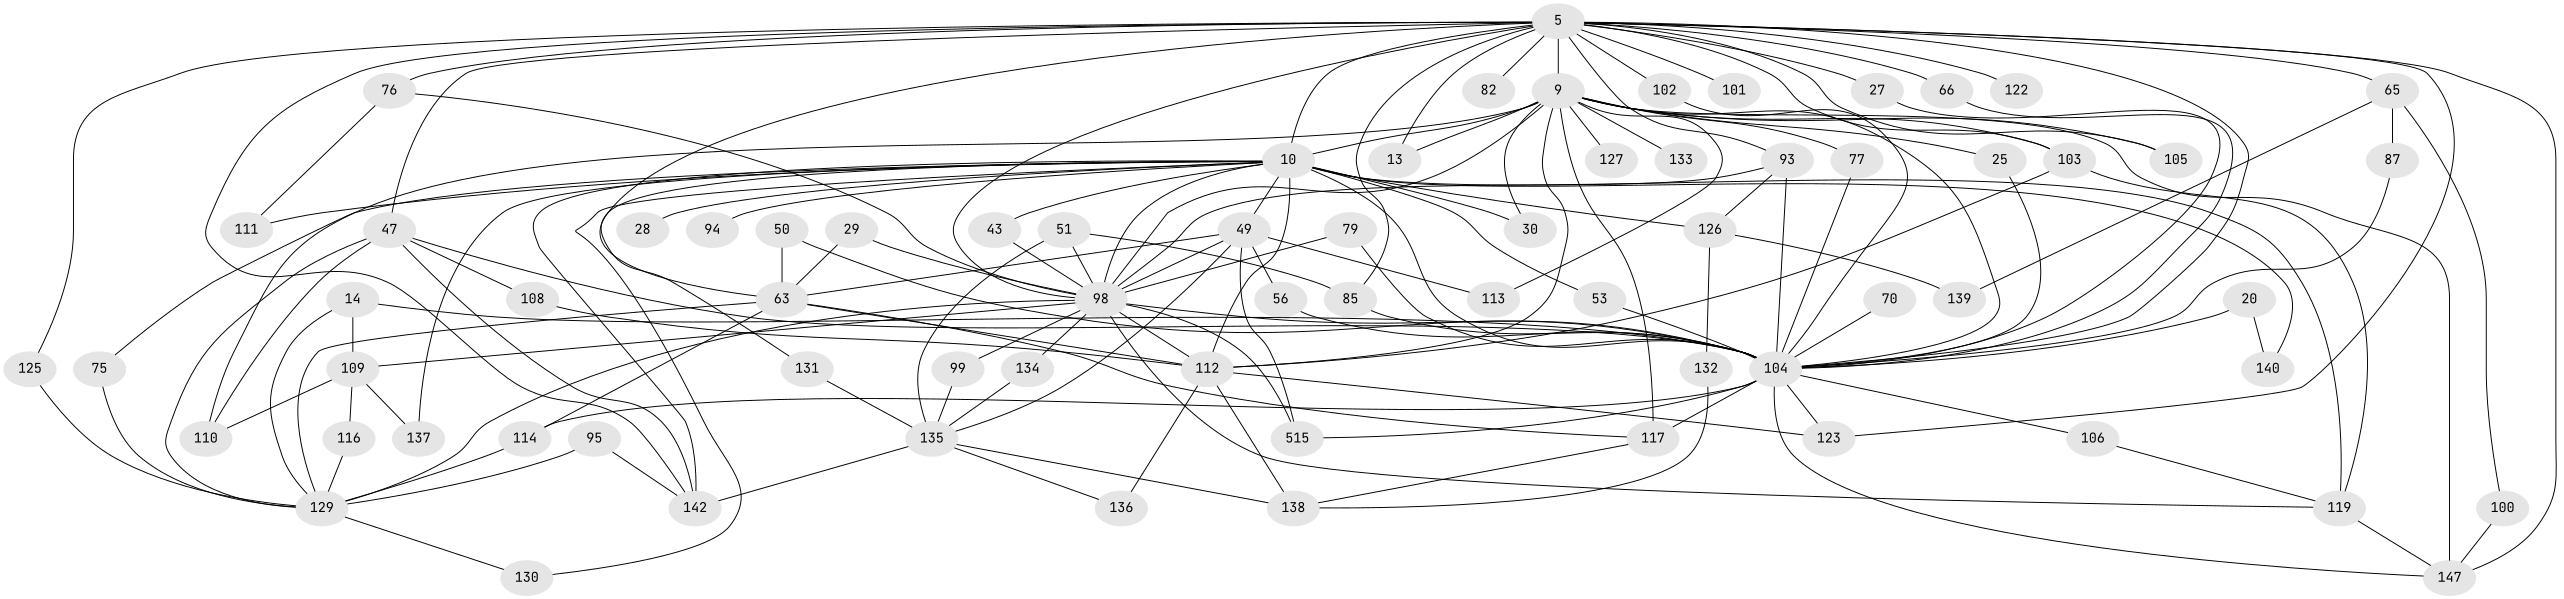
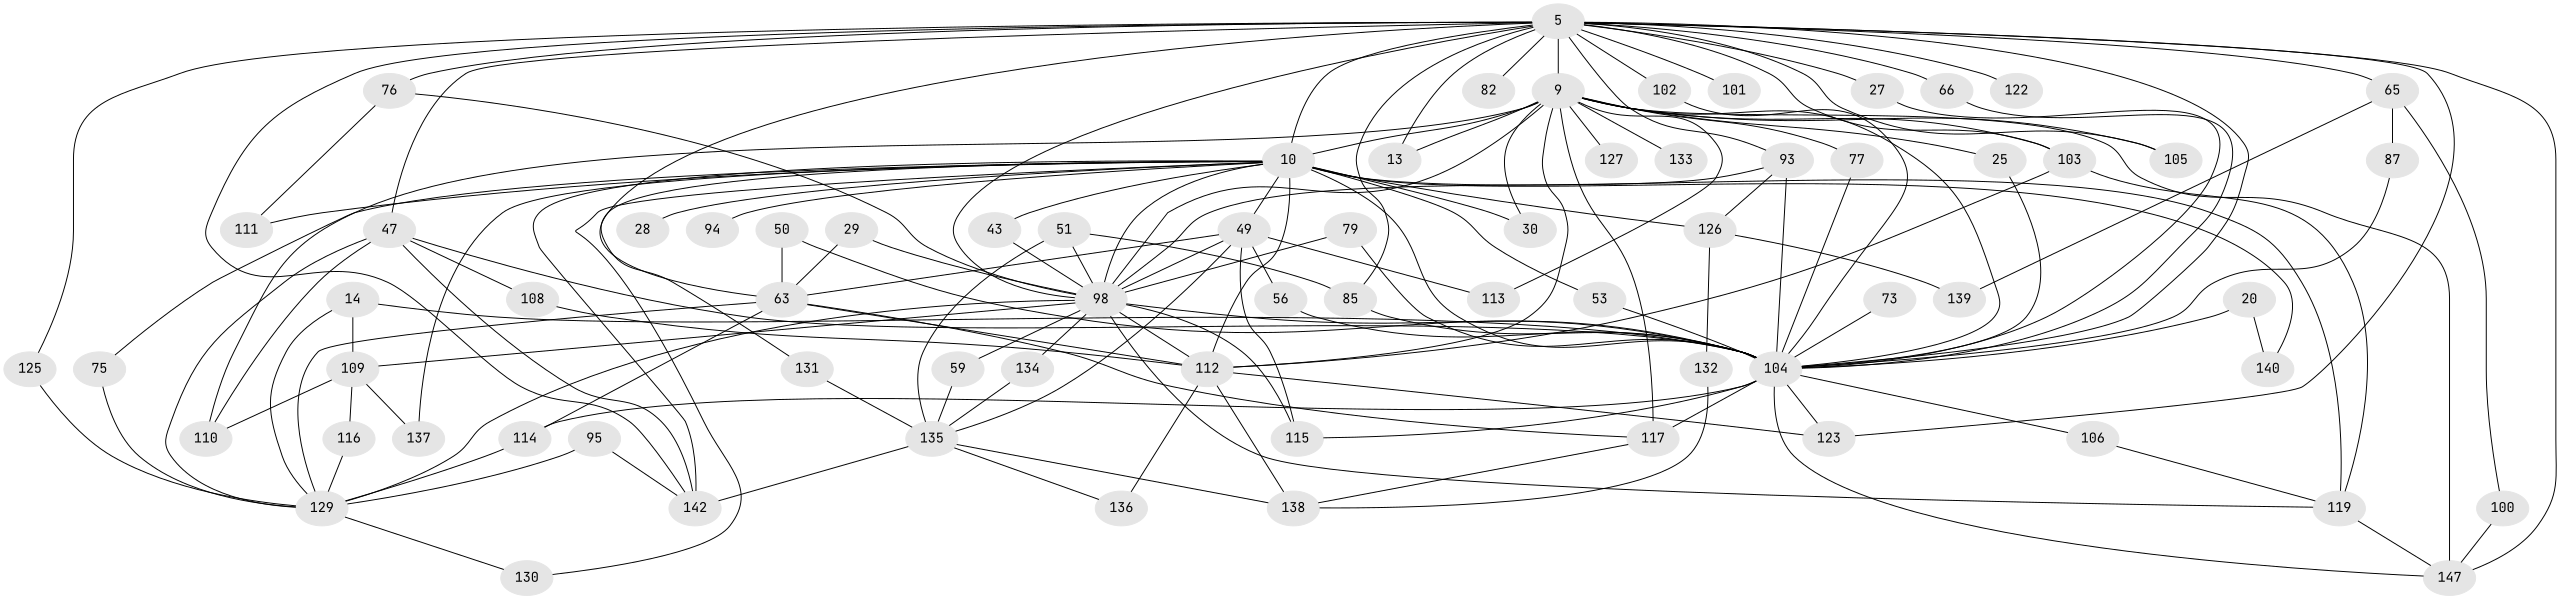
node "70": label "70" -> "73"
node "99": label "99" -> "59"
node "515": label "515" -> "115"
